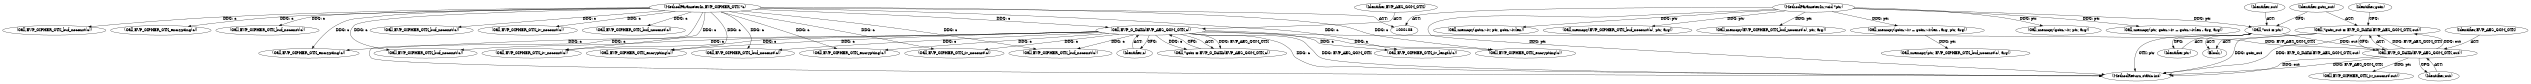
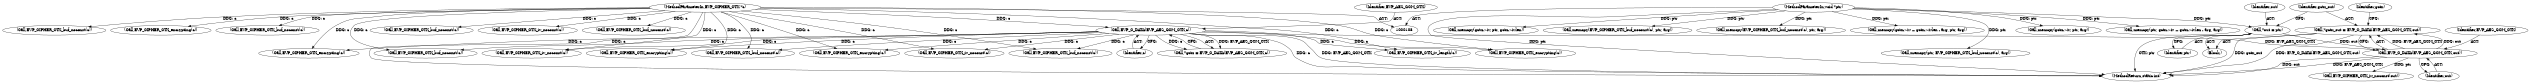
edge "(Call,memcpy(gctx->iv + gctx->ivlen - arg, ptr, arg))" -> "(Call,memcpy(ptr, EVP_CIPHER_CTX_buf_noconst(c), arg))": now "(MethodParameterIn,void *ptr)" -> "(Call,memcpy(ptr, EVP_CIPHER_CTX_buf_noconst(c), arg))"
